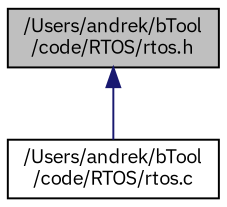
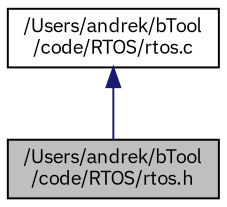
edge "/Users/andrek/bTool /code/RTOS/rtos.c" -> "/Users/andrek/bTool /code/RTOS/rtos.h": reversed
